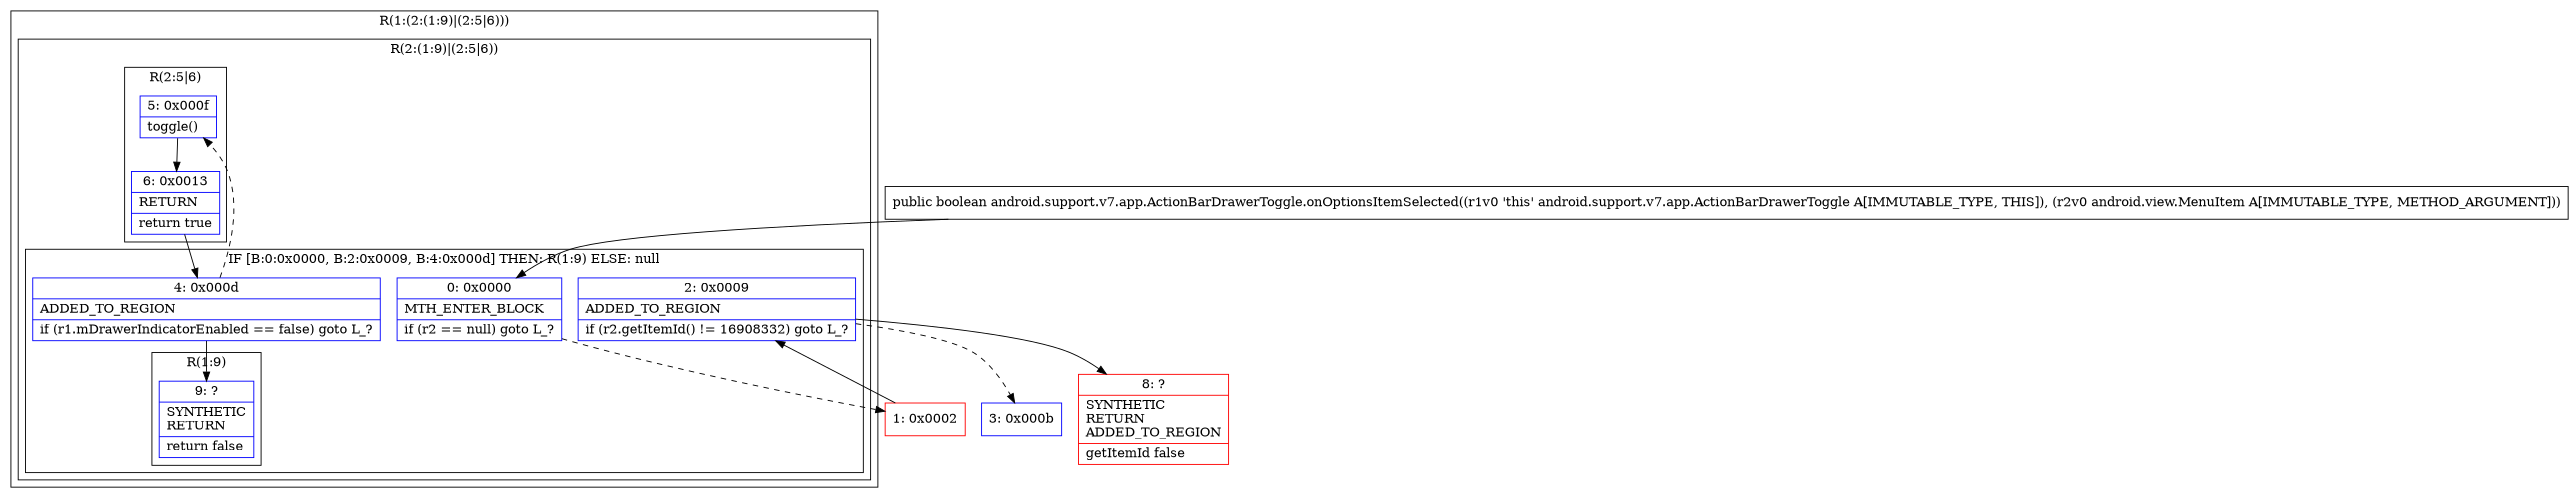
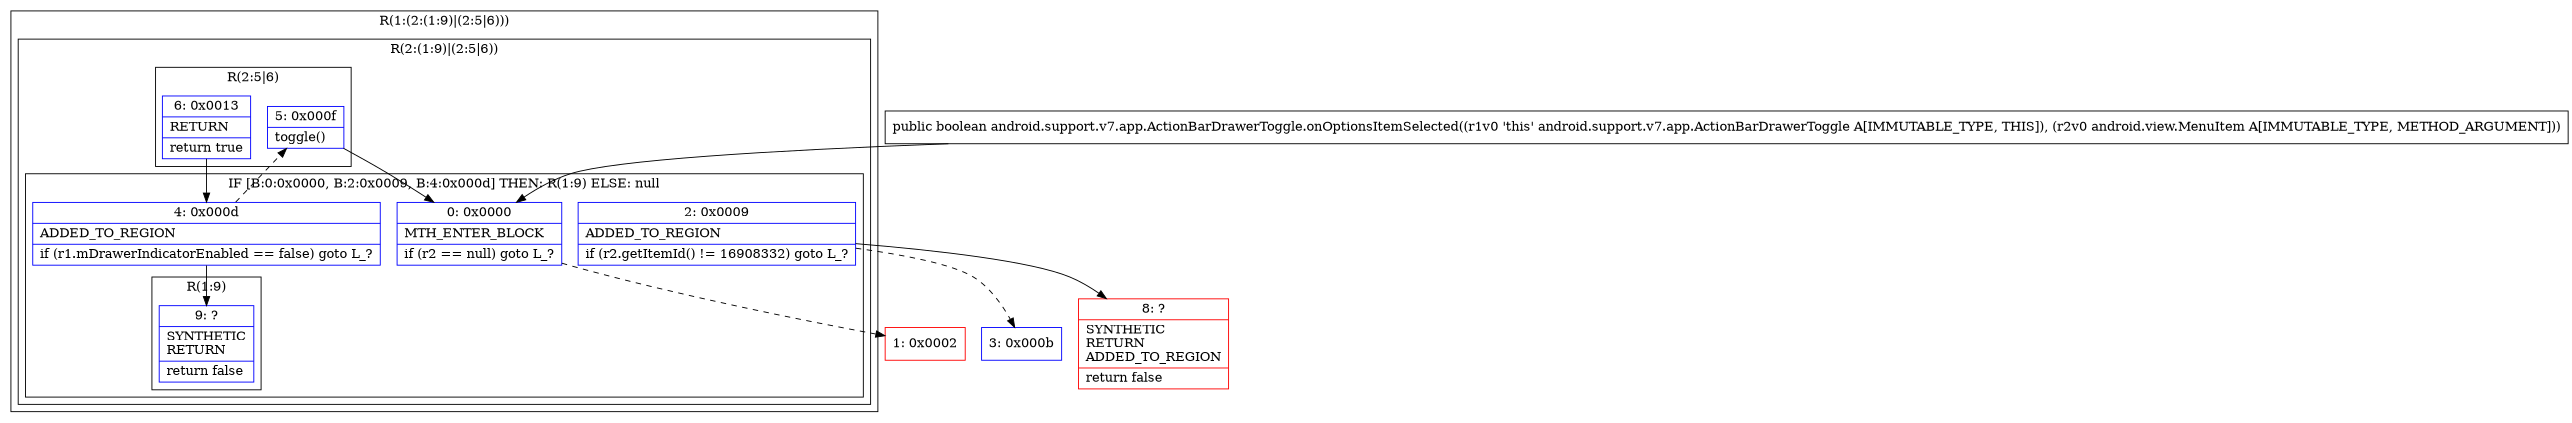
edge "5: 0x000f" -> "6: 0x0013": now "5: 0x000f" -> "0: 0x0000"
edge "1: 0x0002" -> "2: 0x0009": removed
node "8: ?": text "getItemId false" -> "return false"
